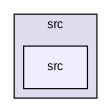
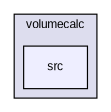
cluster "src": label "src" -> "volumecalc"
